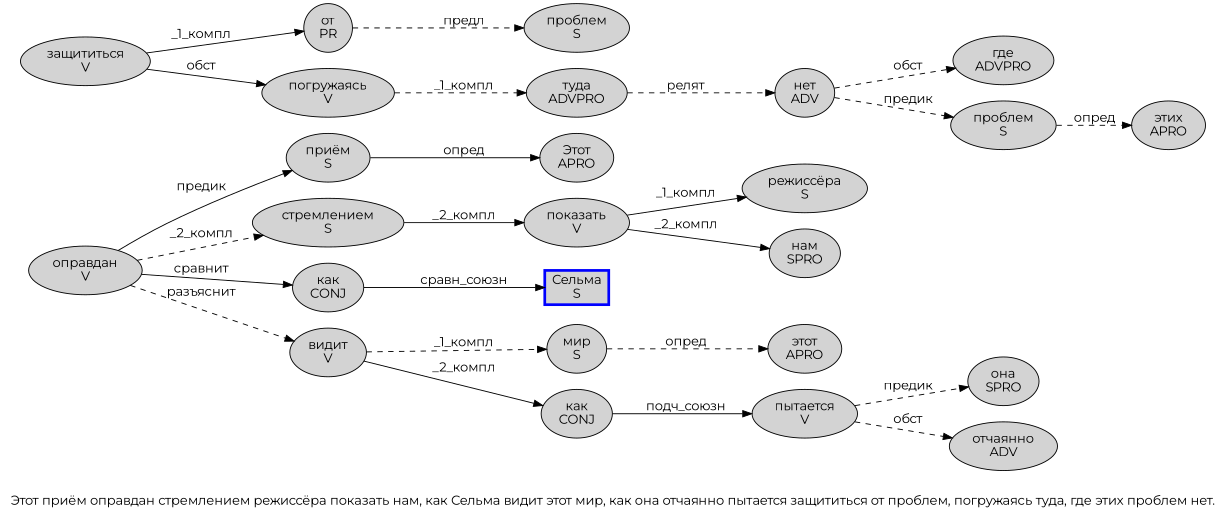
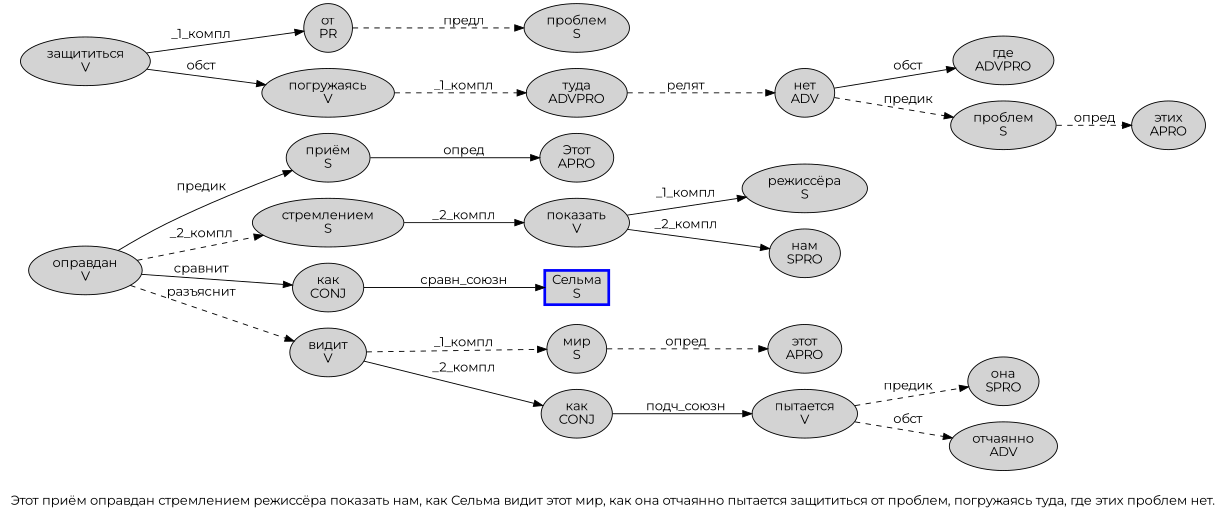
edge "нет ADV" -> "где ADVPRO": style dashed -> solid
